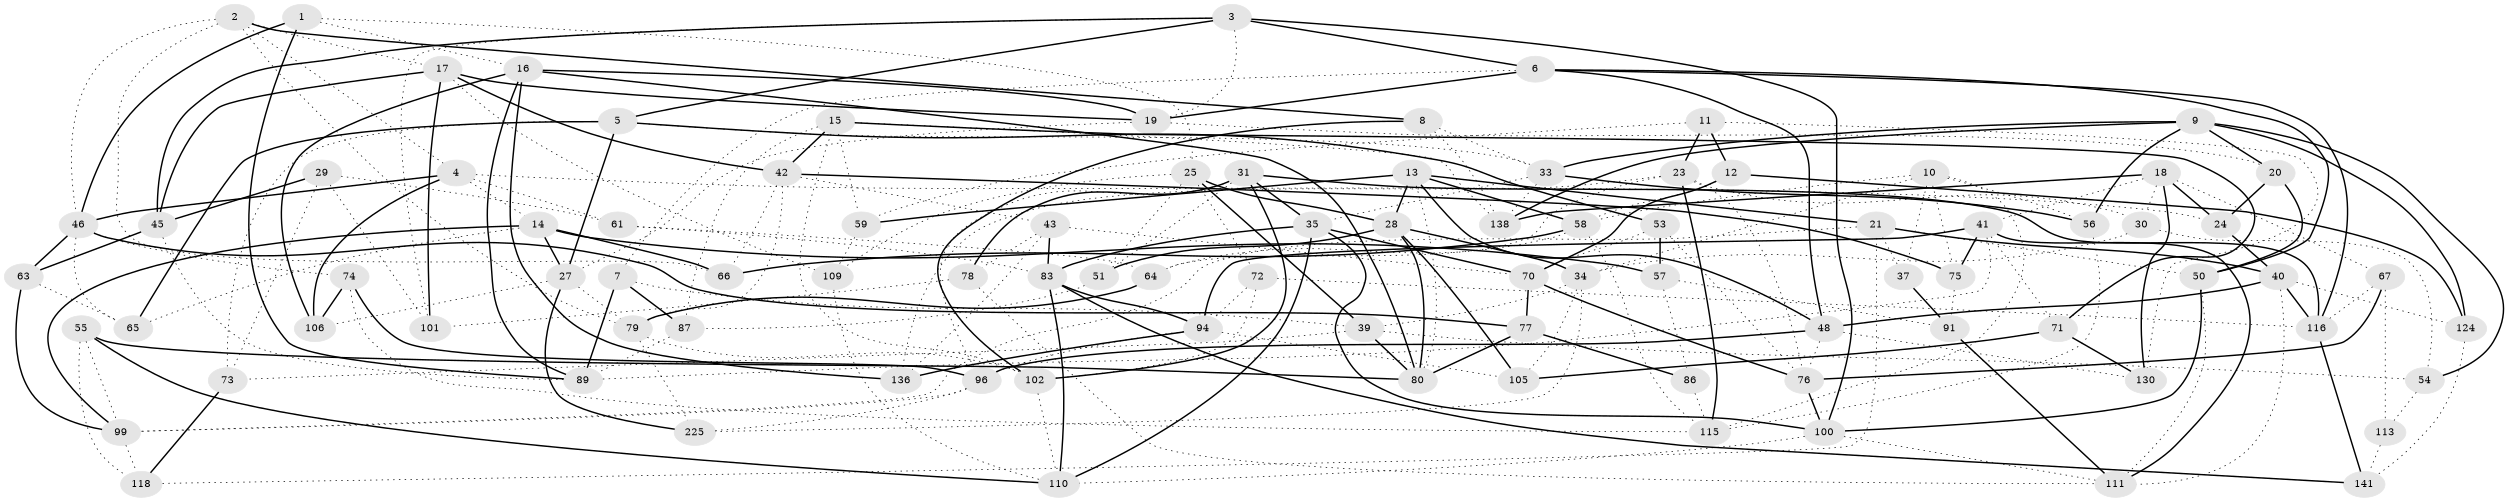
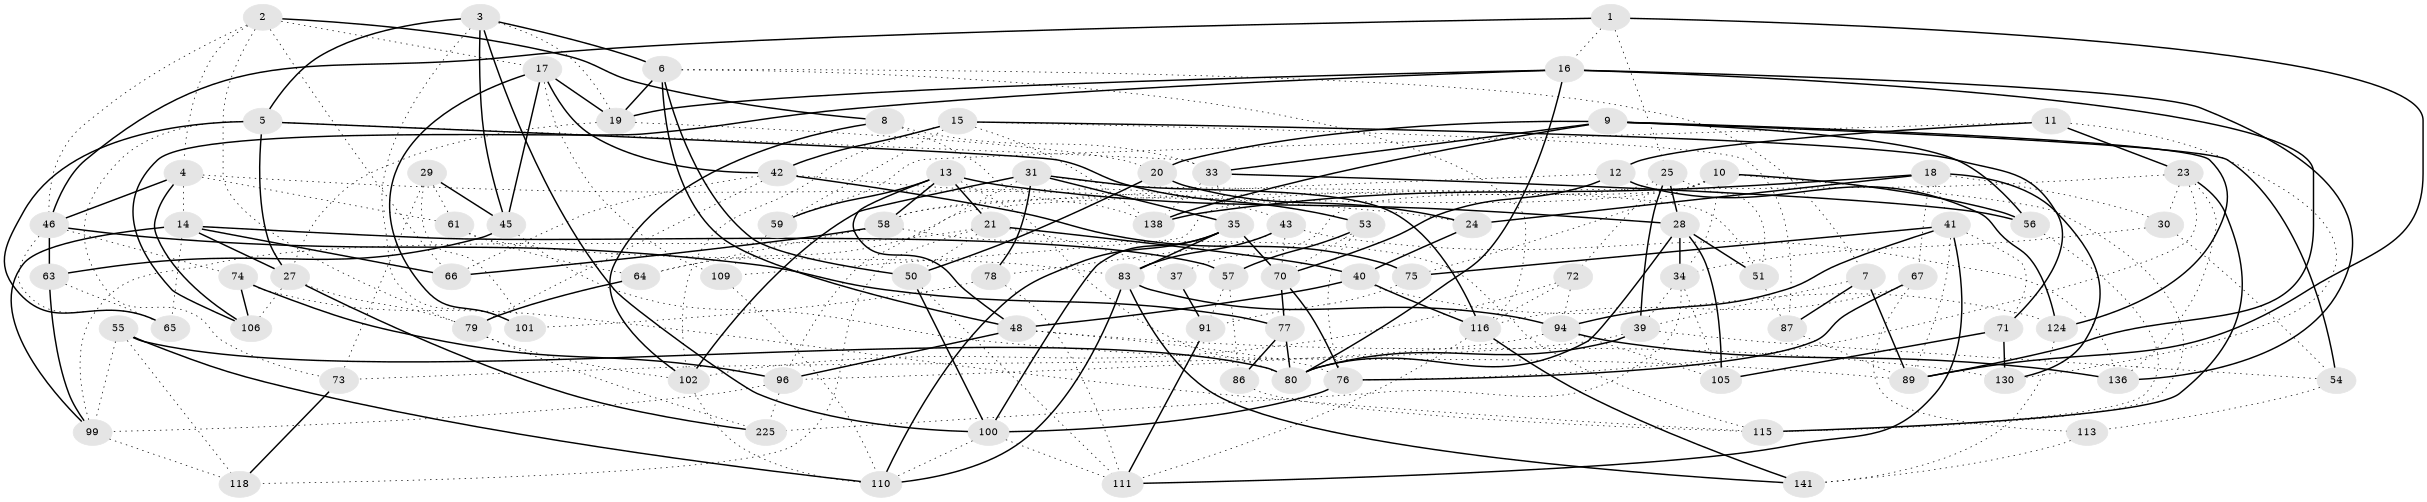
edge "6" -- "116": style bold -> dotted
edge "10" -- "56": style dotted -> bold
edge "40" -- "111": now "116" -- "111"
